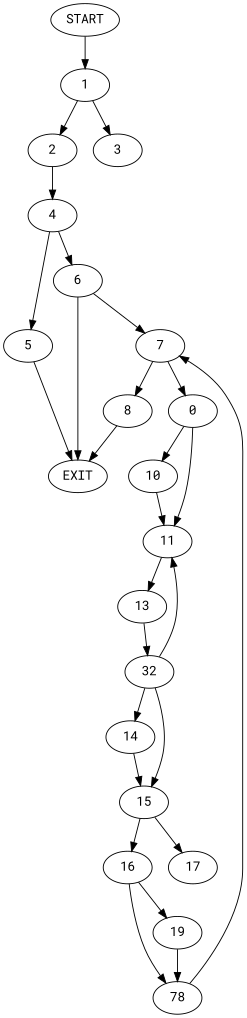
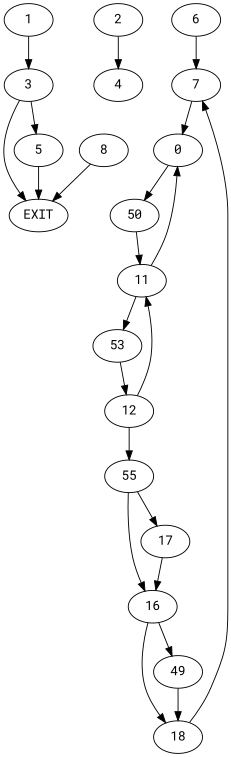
node "START": removed
edge "1" -> "2": removed
edge "4" -> "6": removed
edge "4" -> "5": now "3" -> "5"
edge "6" -> "EXIT": now "3" -> "EXIT"
edge "7" -> "8": removed
edge "0" -> "11": reversed
node "10": label "10" -> "50"
edge "17" -> "16": added
node "13": label "13" -> "53"
node "32": label "32" -> "12"
node "14": removed
node "15": label "15" -> "55"
node "19": label "19" -> "49"
node "78": label "78" -> "18"
